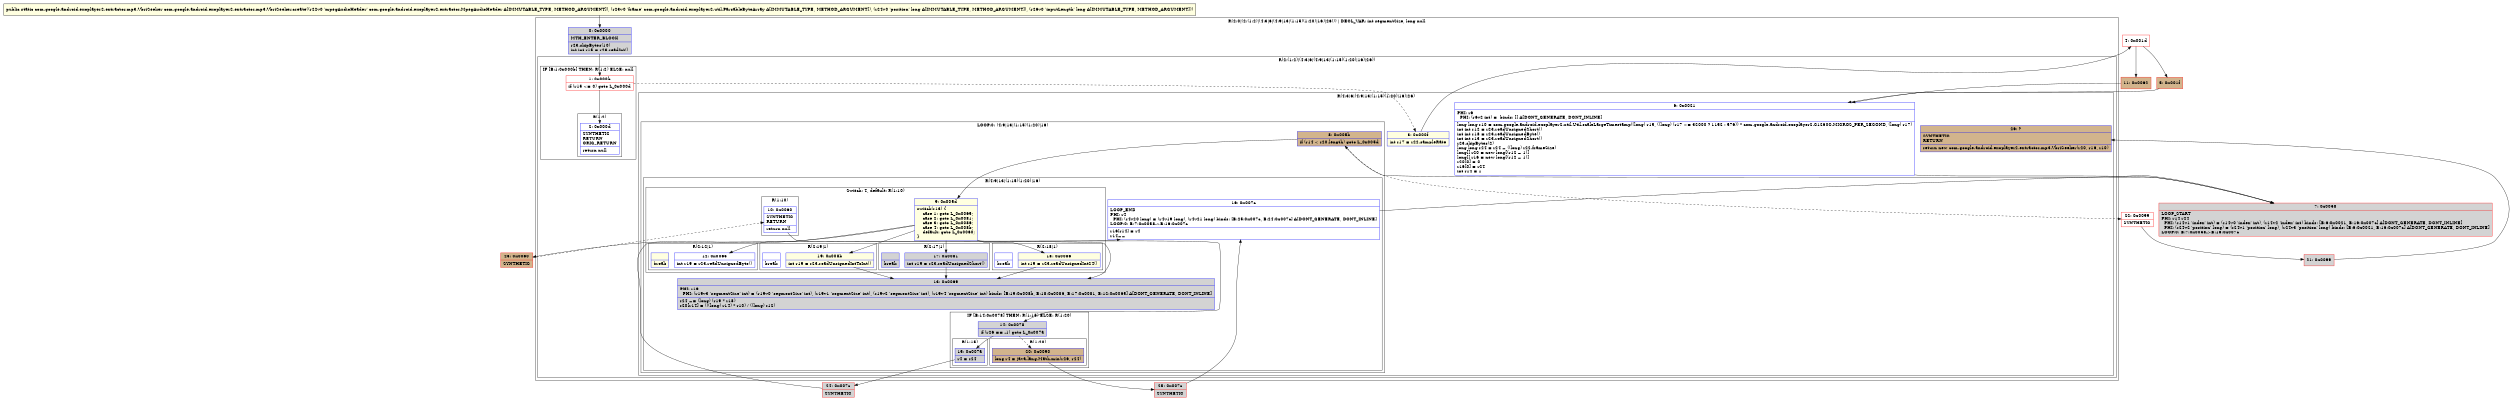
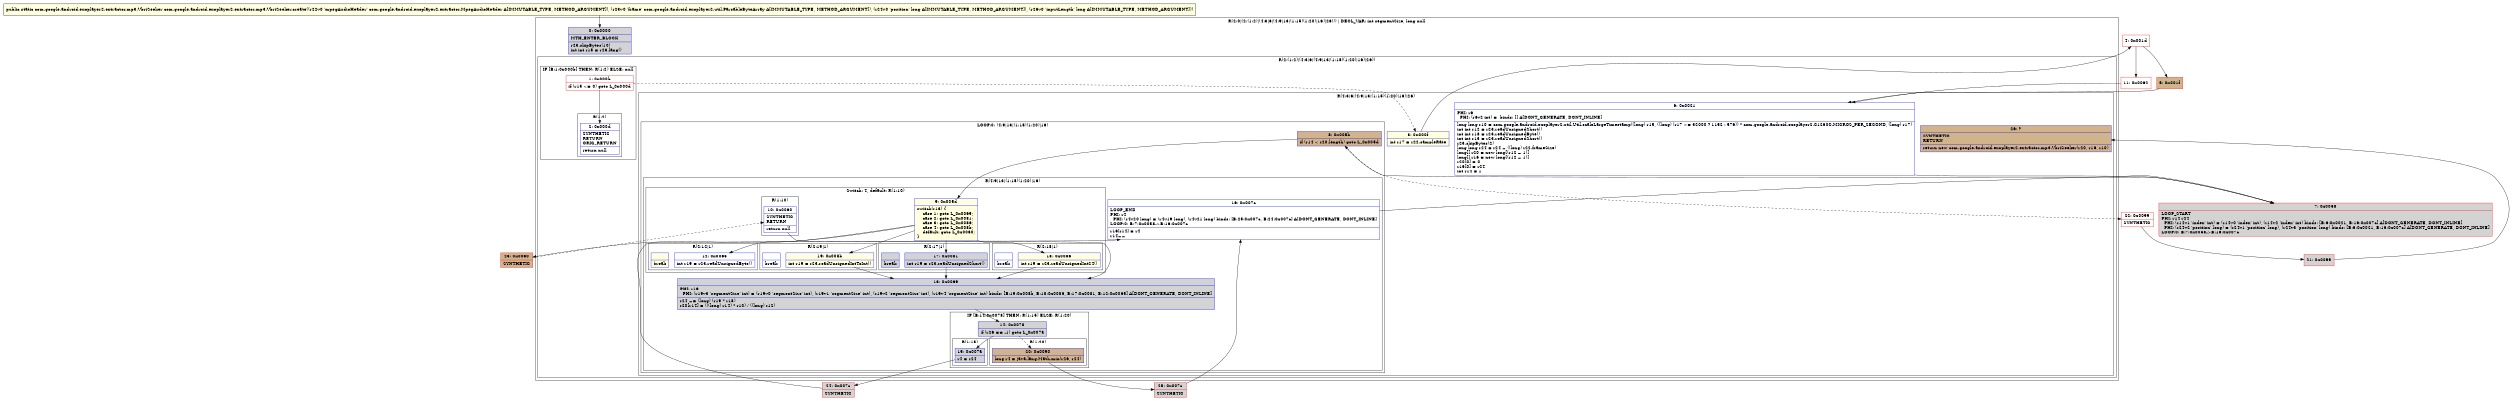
node "0: 0x0000": text "int int r15 = r23.readInt()" -> "int int r15 = r23.lang()"
edge "0: 0x0000" -> "1: 0x000b": removed
node "11: 0x0062": fillcolor tan -> white
edge "9: 0x005d" -> "14: 0x0078": now "13: 0x0069" -> "14: 0x0078"
